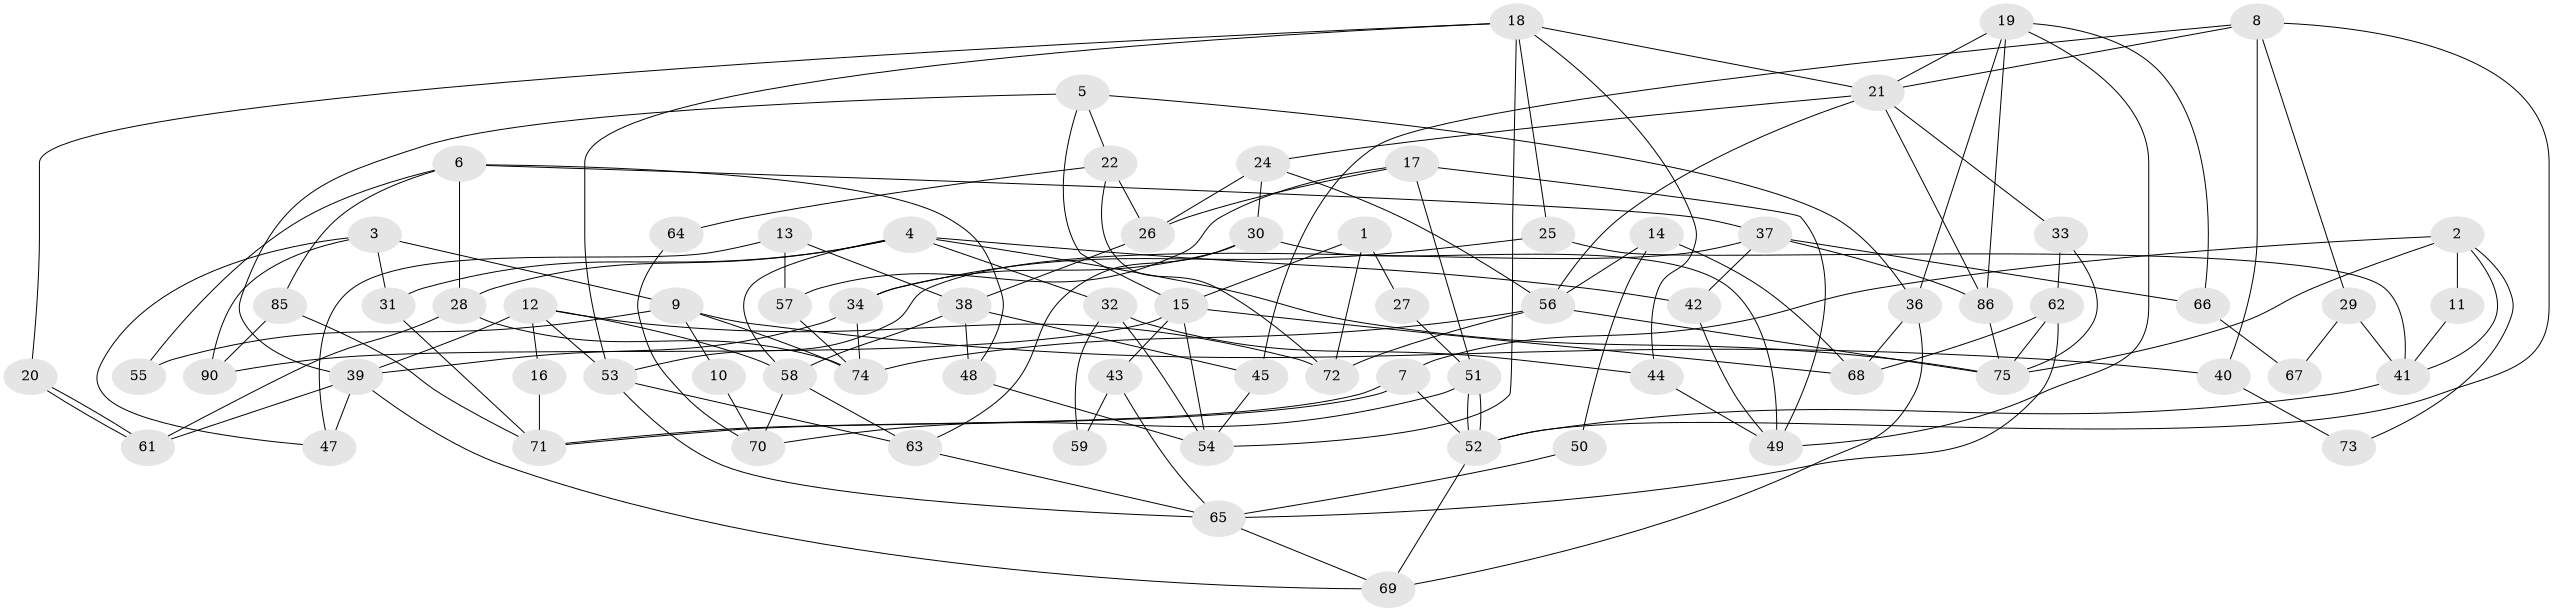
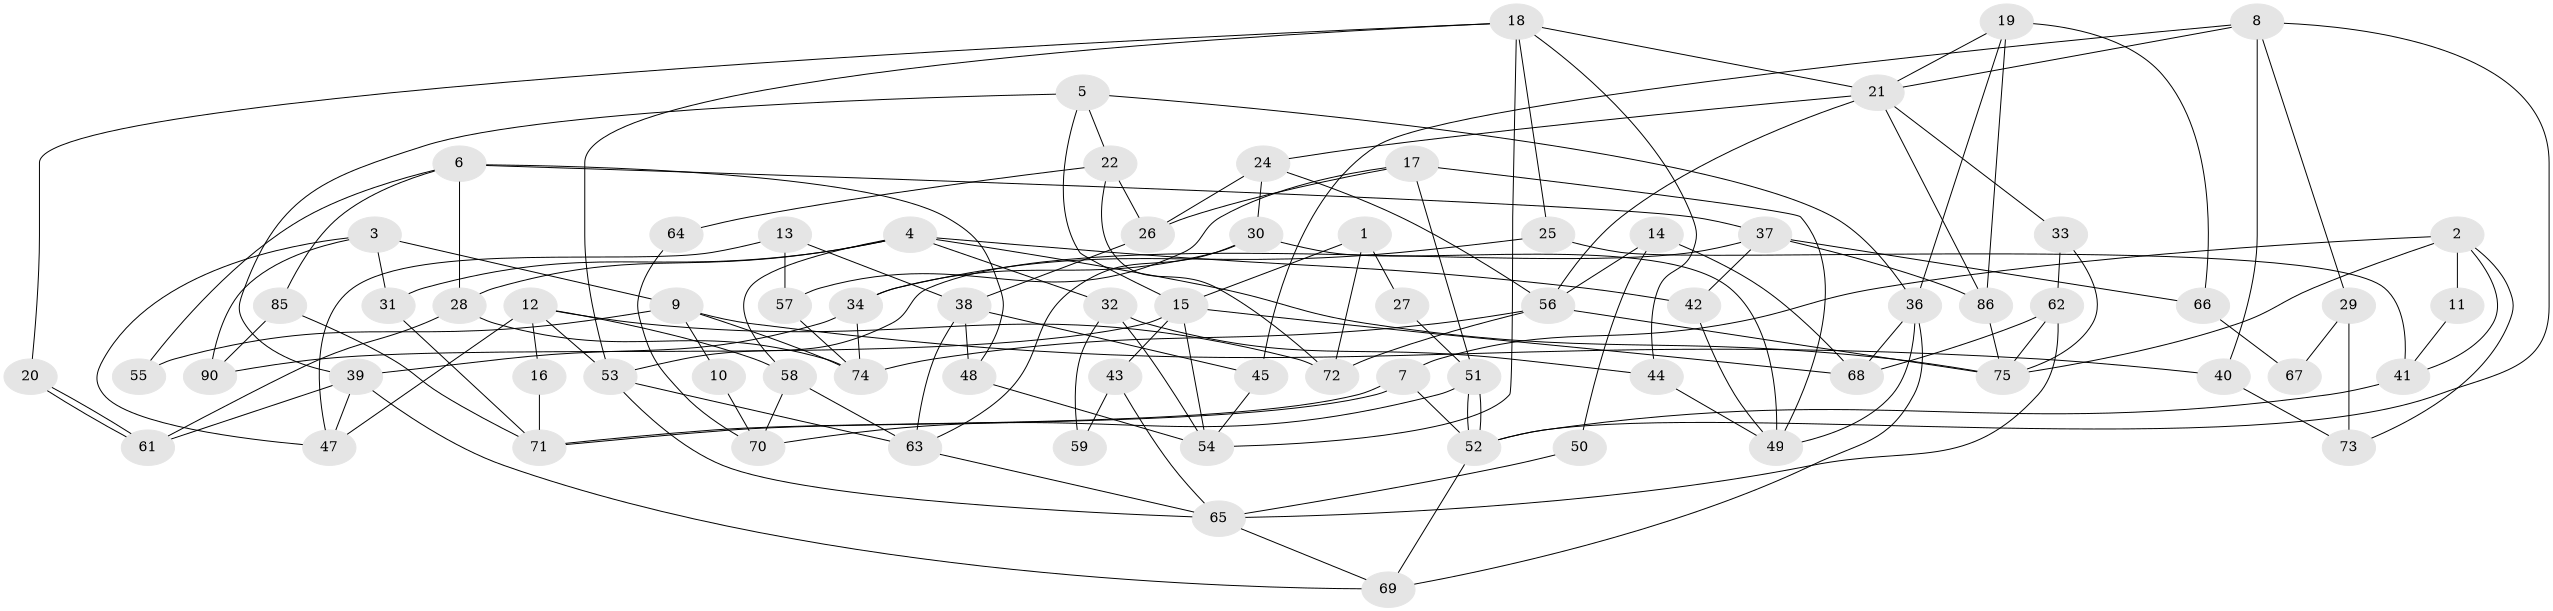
edge "19" -- "49": now "36" -- "49"
edge "29" -- "41": now "29" -- "73"
edge "38" -- "58": now "38" -- "63"
edge "12" -- "39": now "12" -- "47"
